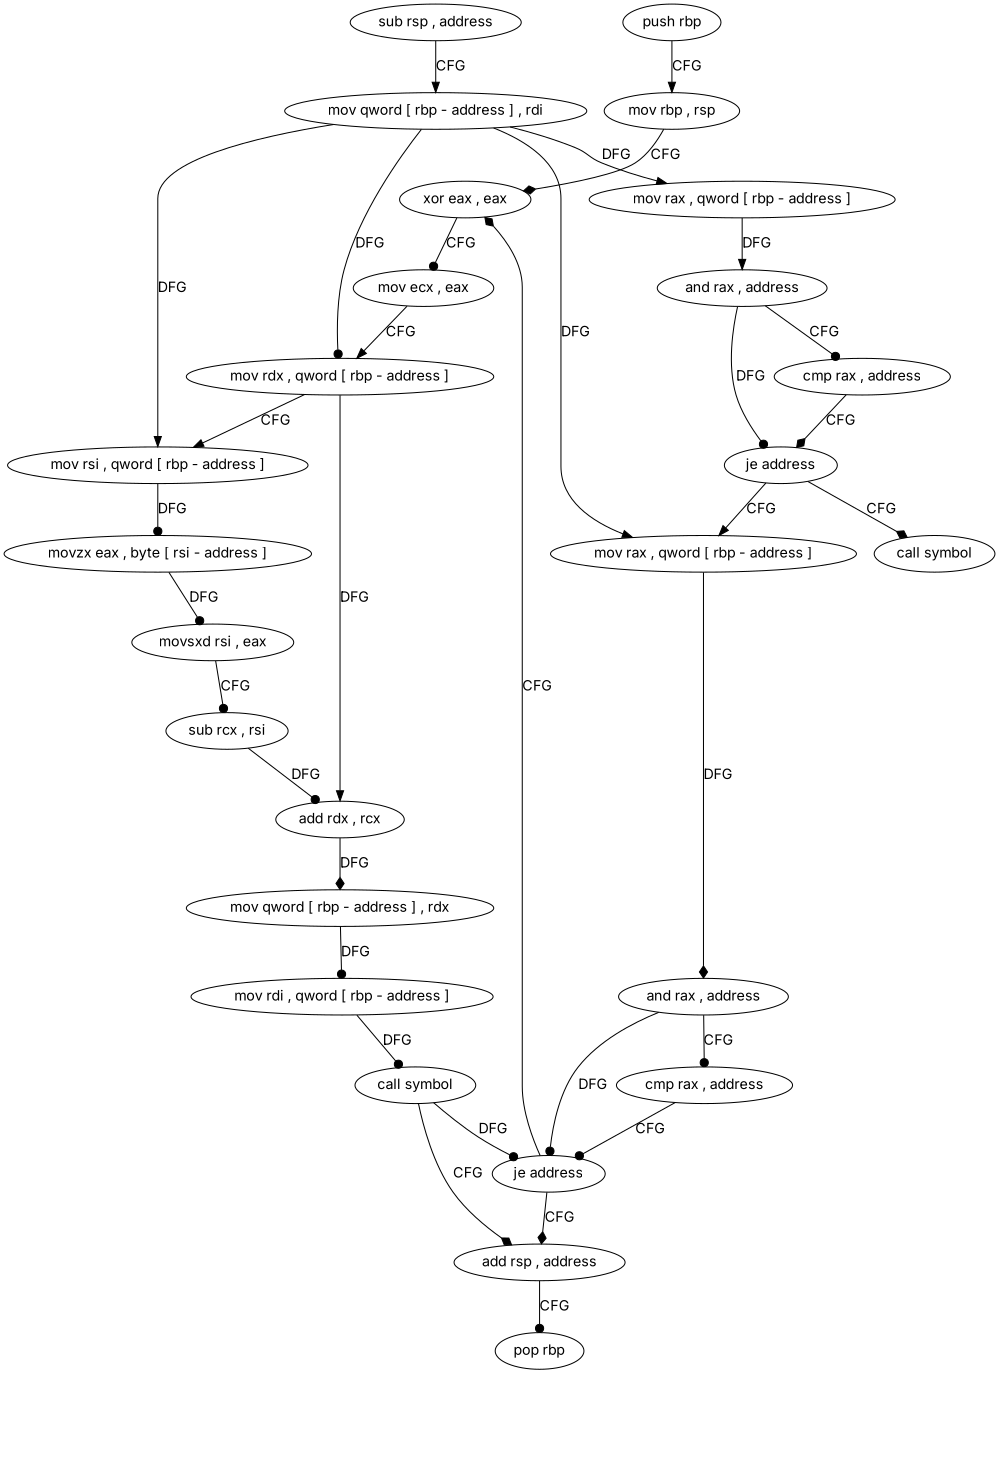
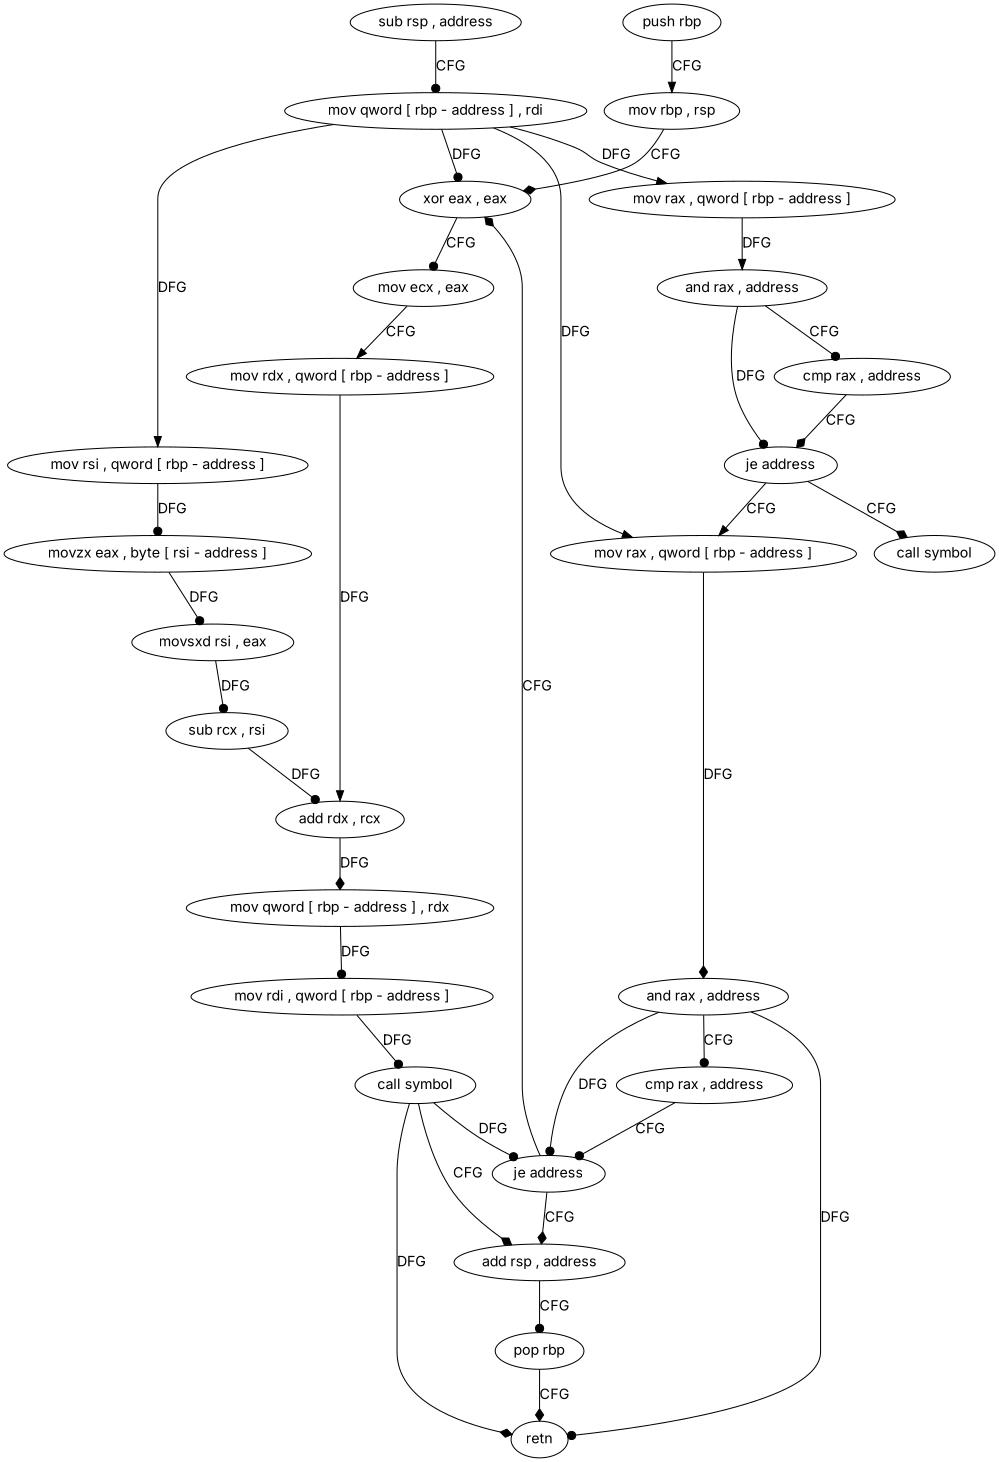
edge "sub rsp , address" -> "mov qword [ rbp - address ] , rdi": arrowhead normal -> dot
edge "mov qword [ rbp - address ] , rdi" -> "mov rdx , qword [ rbp - address ]": now "mov qword [ rbp - address ] , rdi" -> "xor eax , eax"
edge "mov rdx , qword [ rbp - address ]" -> "mov rsi , qword [ rbp - address ]": removed, label "CFG"
edge "movsxd rsi , eax" -> "sub rcx , rsi": label "CFG" -> "DFG"
node "retn": added
